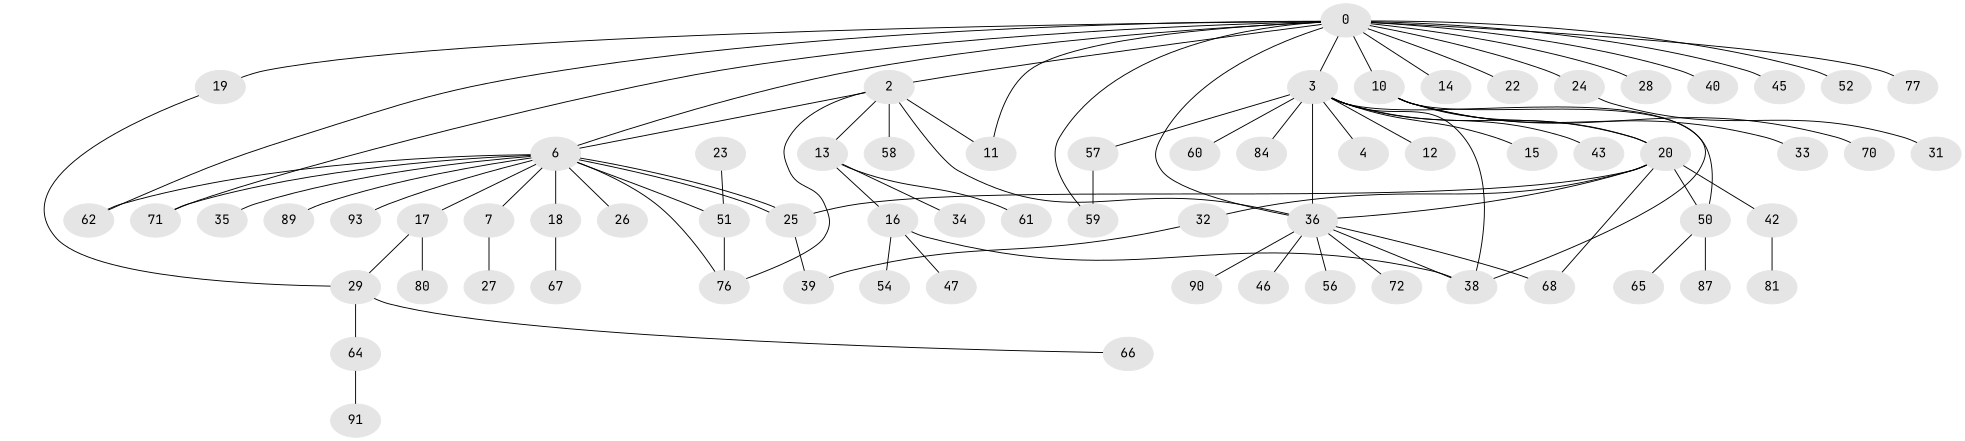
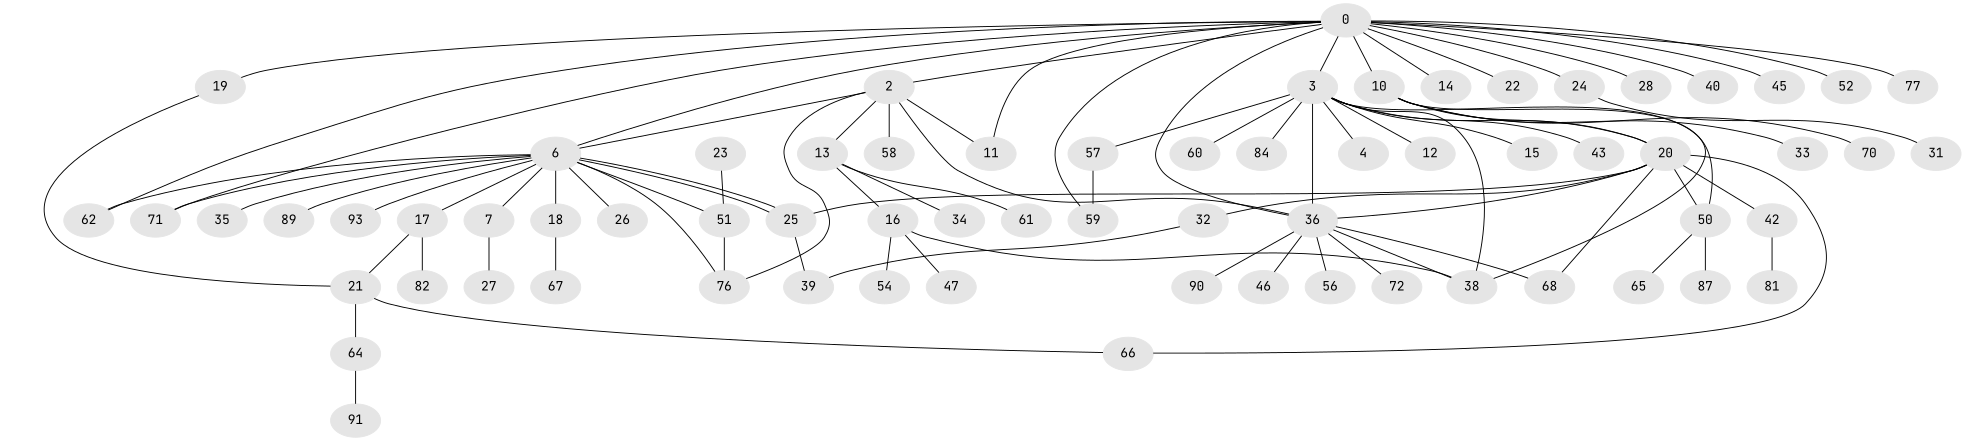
node "29": label "29" -> "21"
node "80": label "80" -> "82"
edge "20" -- "66": added
